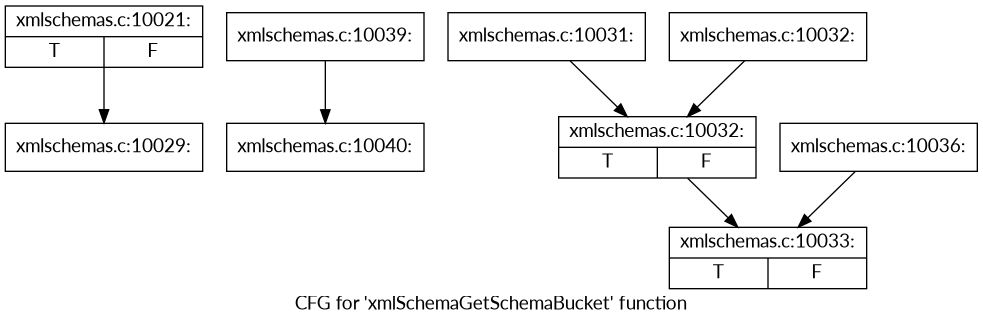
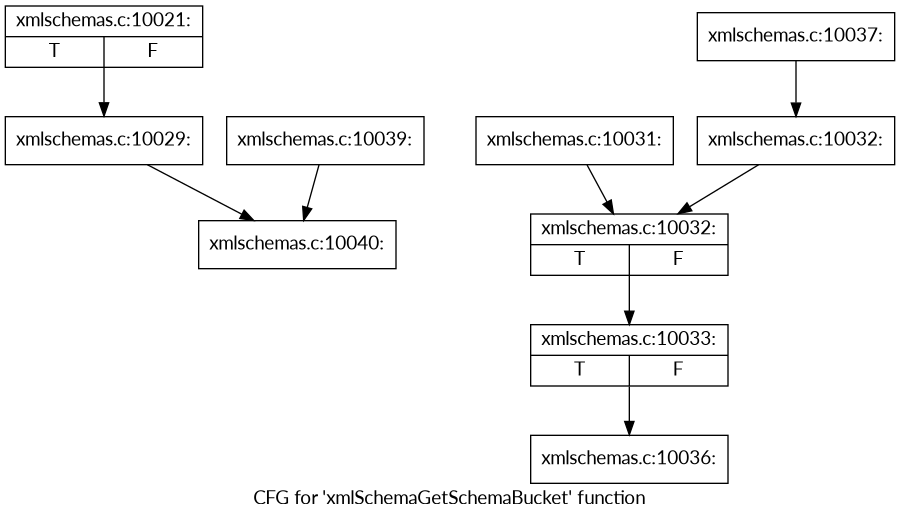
node "xmlschemas.c:10037:": added
edge "xmlschemas.c:10029:" -> "xmlschemas.c:10040:": added
edge "xmlschemas.c:10036:" -> "xmlschemas.c:10033:": reversed
